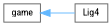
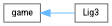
node "Lig4": label "Lig4" -> "Lig3"
